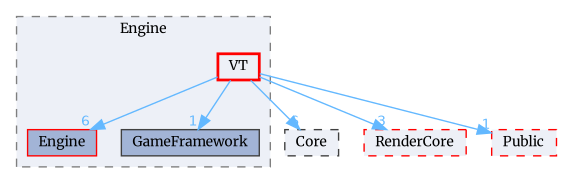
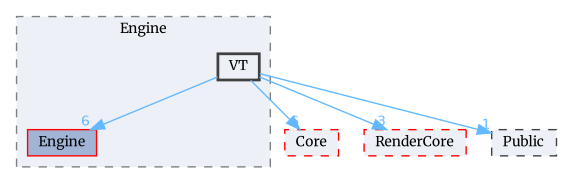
node "VT": color red -> grey25
node "GameFramework": removed
node "Core": color grey25 -> red
node "Public": color red -> grey25
